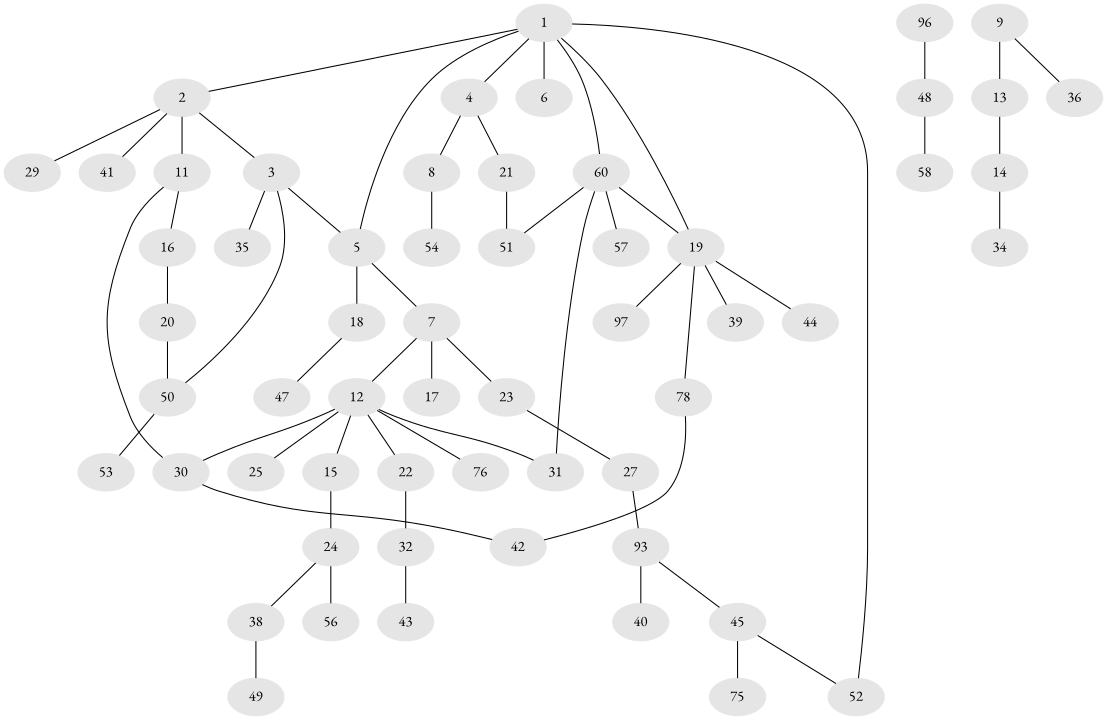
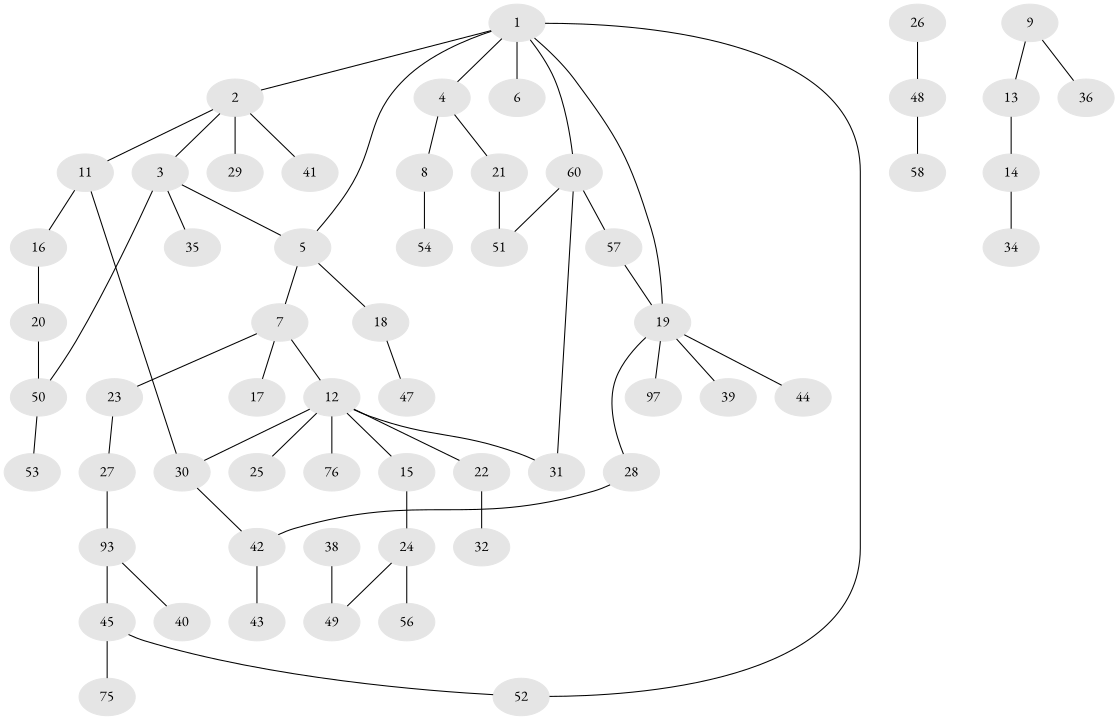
node "96": label "96" -> "26"
edge "60" -- "19": now "57" -- "19"
node "78": label "78" -> "28"
edge "24" -- "38": now "24" -- "49"
edge "32" -- "43": now "42" -- "43"
